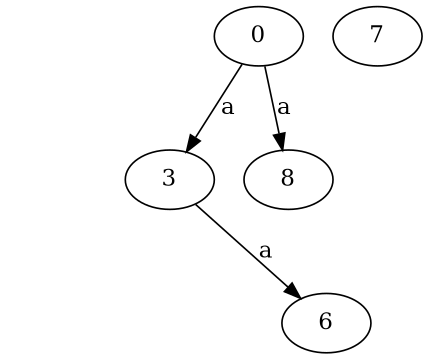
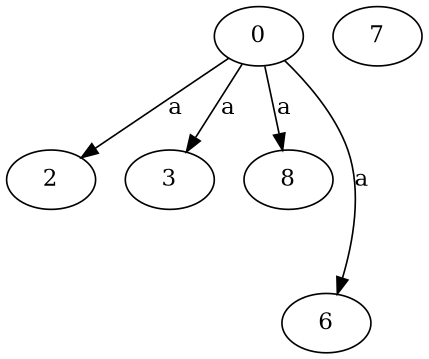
node "2": added
edge "3" -> "6": now "0" -> "6"
